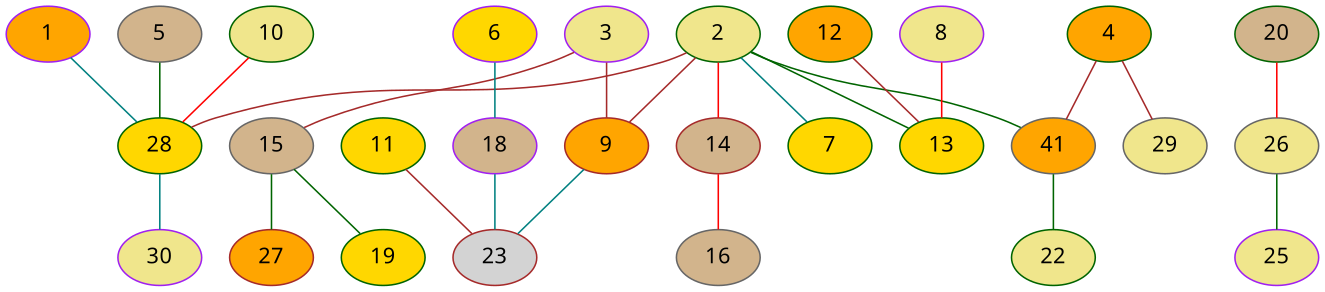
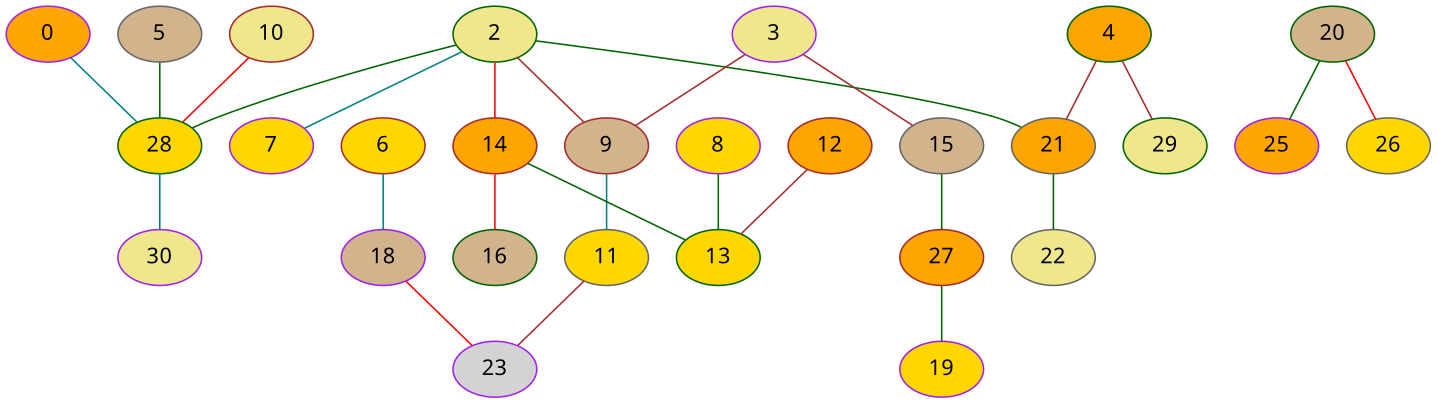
node "1": label "1" -> "0"
node "10": color darkgreen -> brown
node "6": color purple -> brown
node "12": color darkgreen -> brown
node "8": fillcolor khaki -> gold
edge "2" -- "13": now "14" -- "13"
edge "8" -- "13": color red -> darkgreen
edge "2" -- "28": color brown -> darkgreen
node "11": color darkgreen -> gray40
node "9": fillcolor orange -> tan
node "14": fillcolor tan -> orange
node "7": color darkgreen -> purple
node "41": label "41" -> "21"
node "29": color gray40 -> darkgreen
node "26": fillcolor khaki -> gold
edge "15" -- "19": now "27" -- "19"
edge "18" -- "23": color teal -> red
edge "9" -- "23": now "9" -- "11"
edge "26" -- "25": now "20" -- "25"
node "19": color darkgreen -> purple
node "23": color brown -> purple
node "16": color gray40 -> darkgreen
node "22": color darkgreen -> gray40
node "25": fillcolor khaki -> orange
